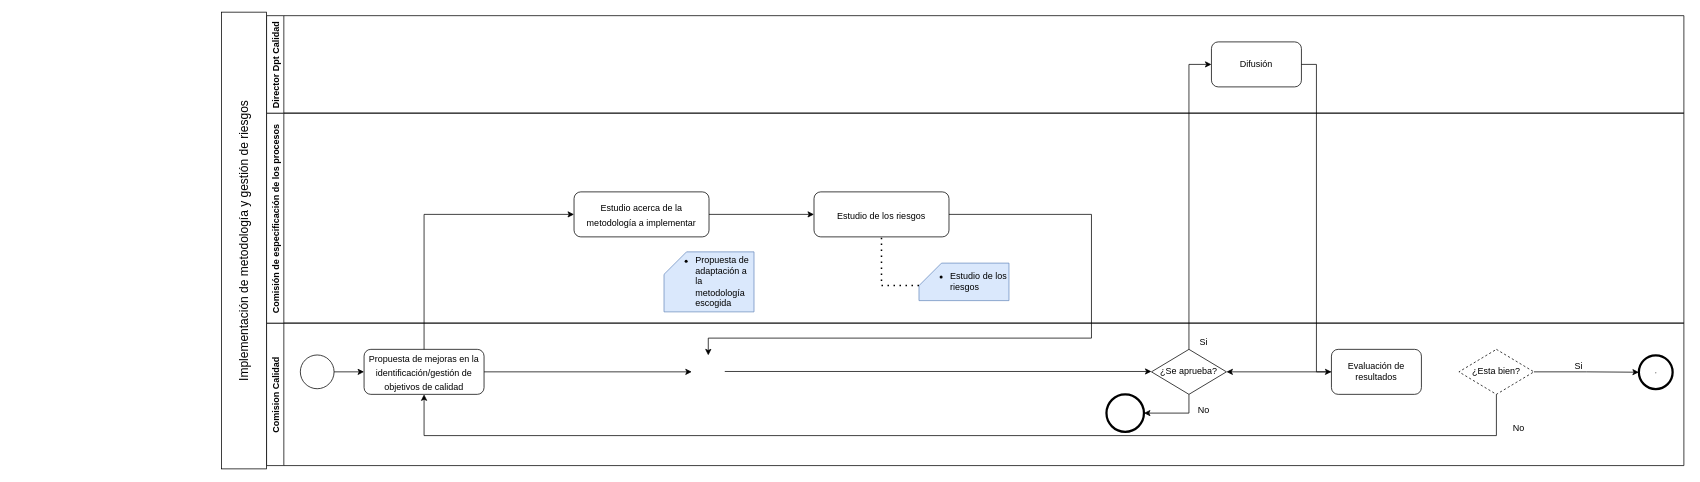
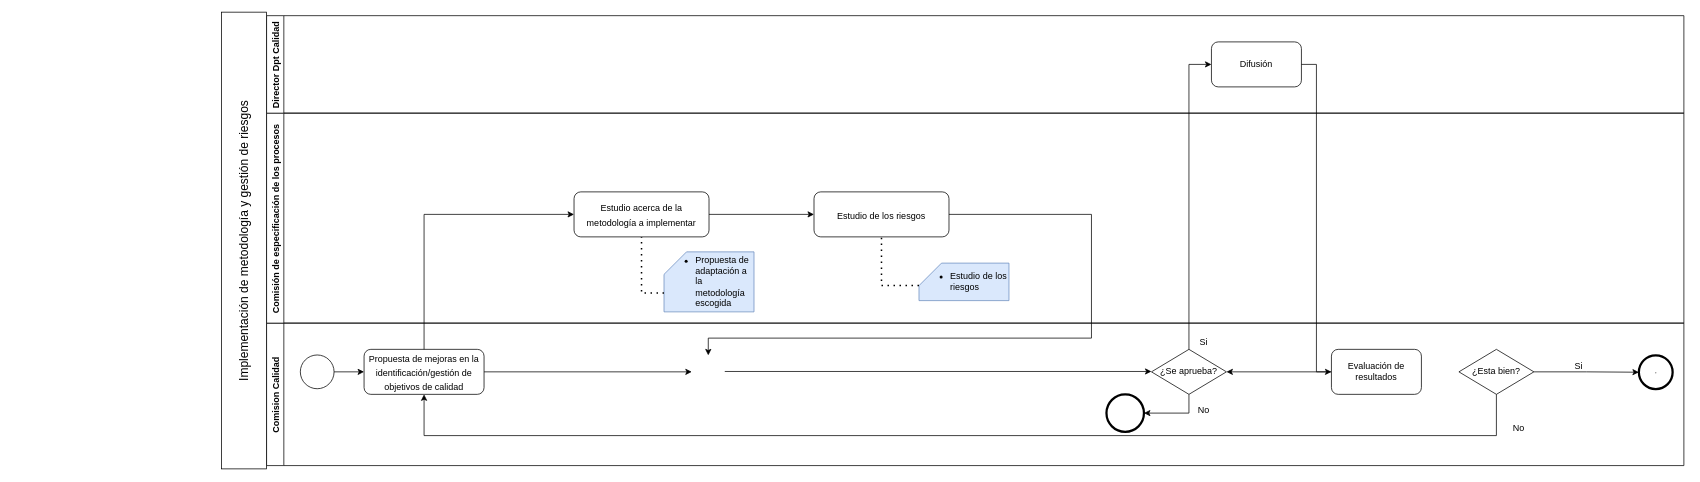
edge "Estudio acerca de la metodología a implementar" -- "Propuesta de adaptación a la metodología escogida": added
node "¿Esta bien?": style dashed -> solid
